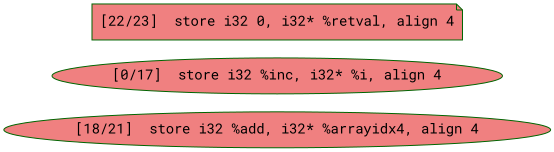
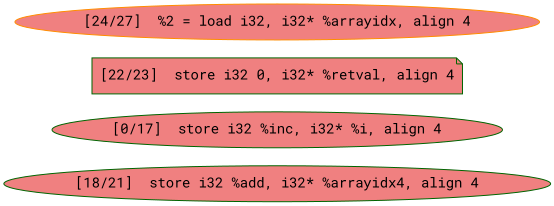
node "[24/27]  %2 = load i32, i32* %arrayidx, align 4": added
